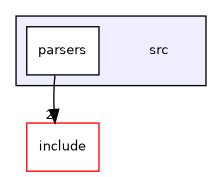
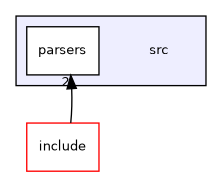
edge "parsers" -> "include": reversed
